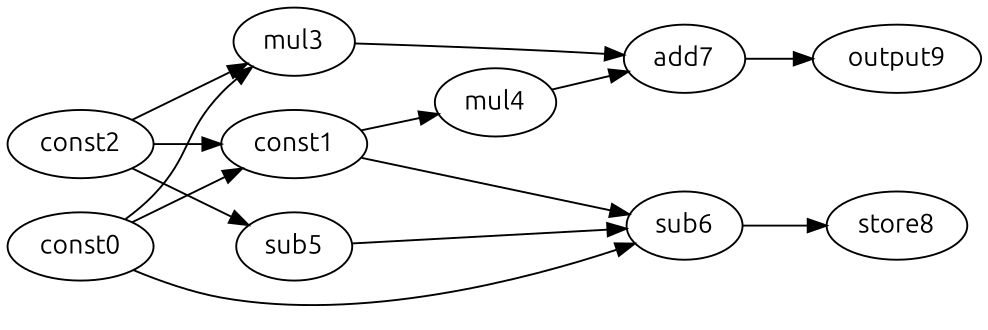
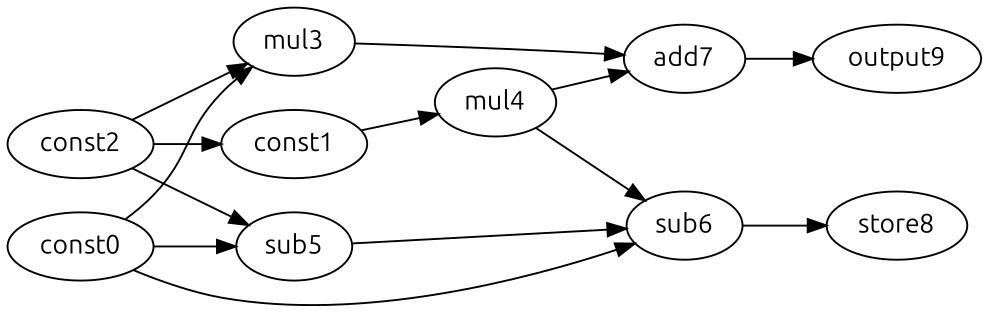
edge "const1" -> "sub6": now "mul4" -> "sub6"
edge "const0" -> "const1": now "const0" -> "sub5"
